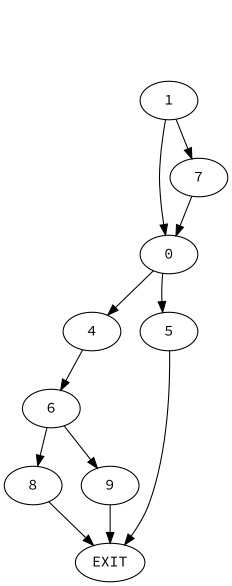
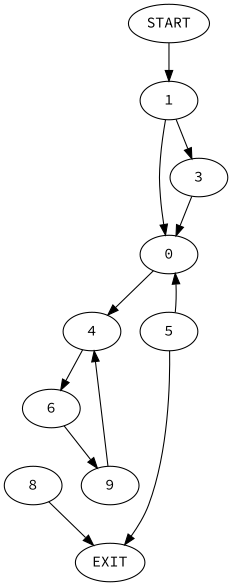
node "START": added
node "7": label "7" -> "3"
edge "0" -> "5": reversed
edge "6" -> "8": removed
edge "9" -> "EXIT": now "9" -> "4"
